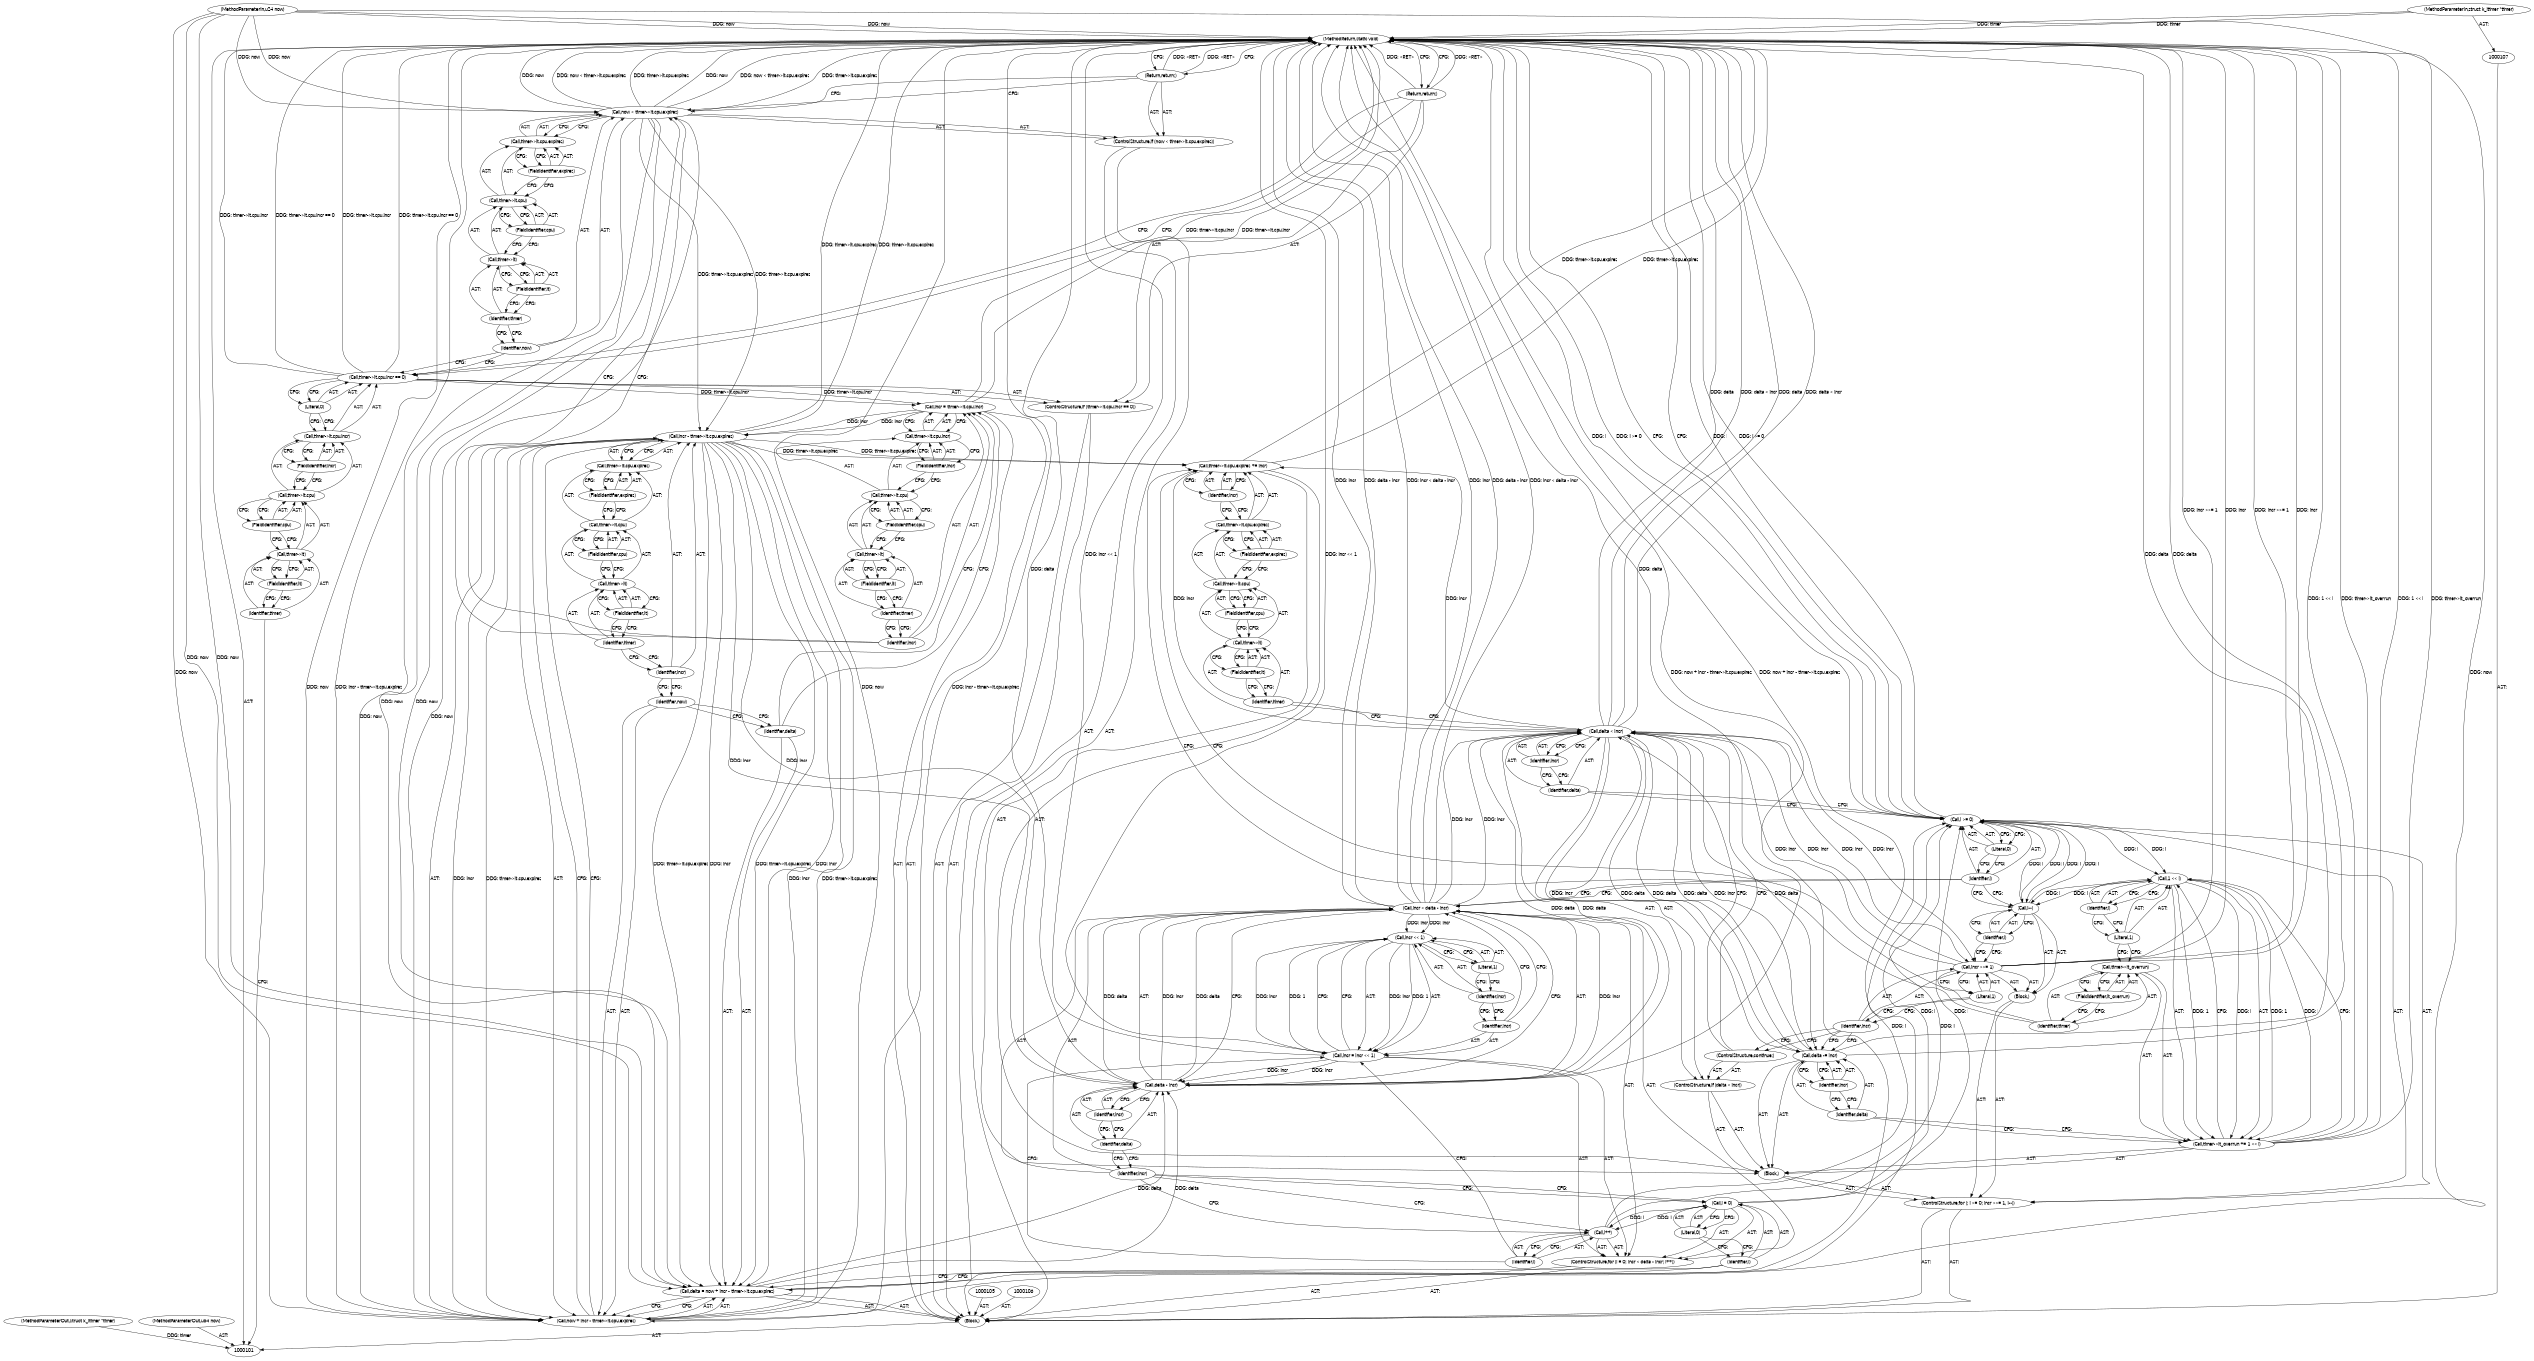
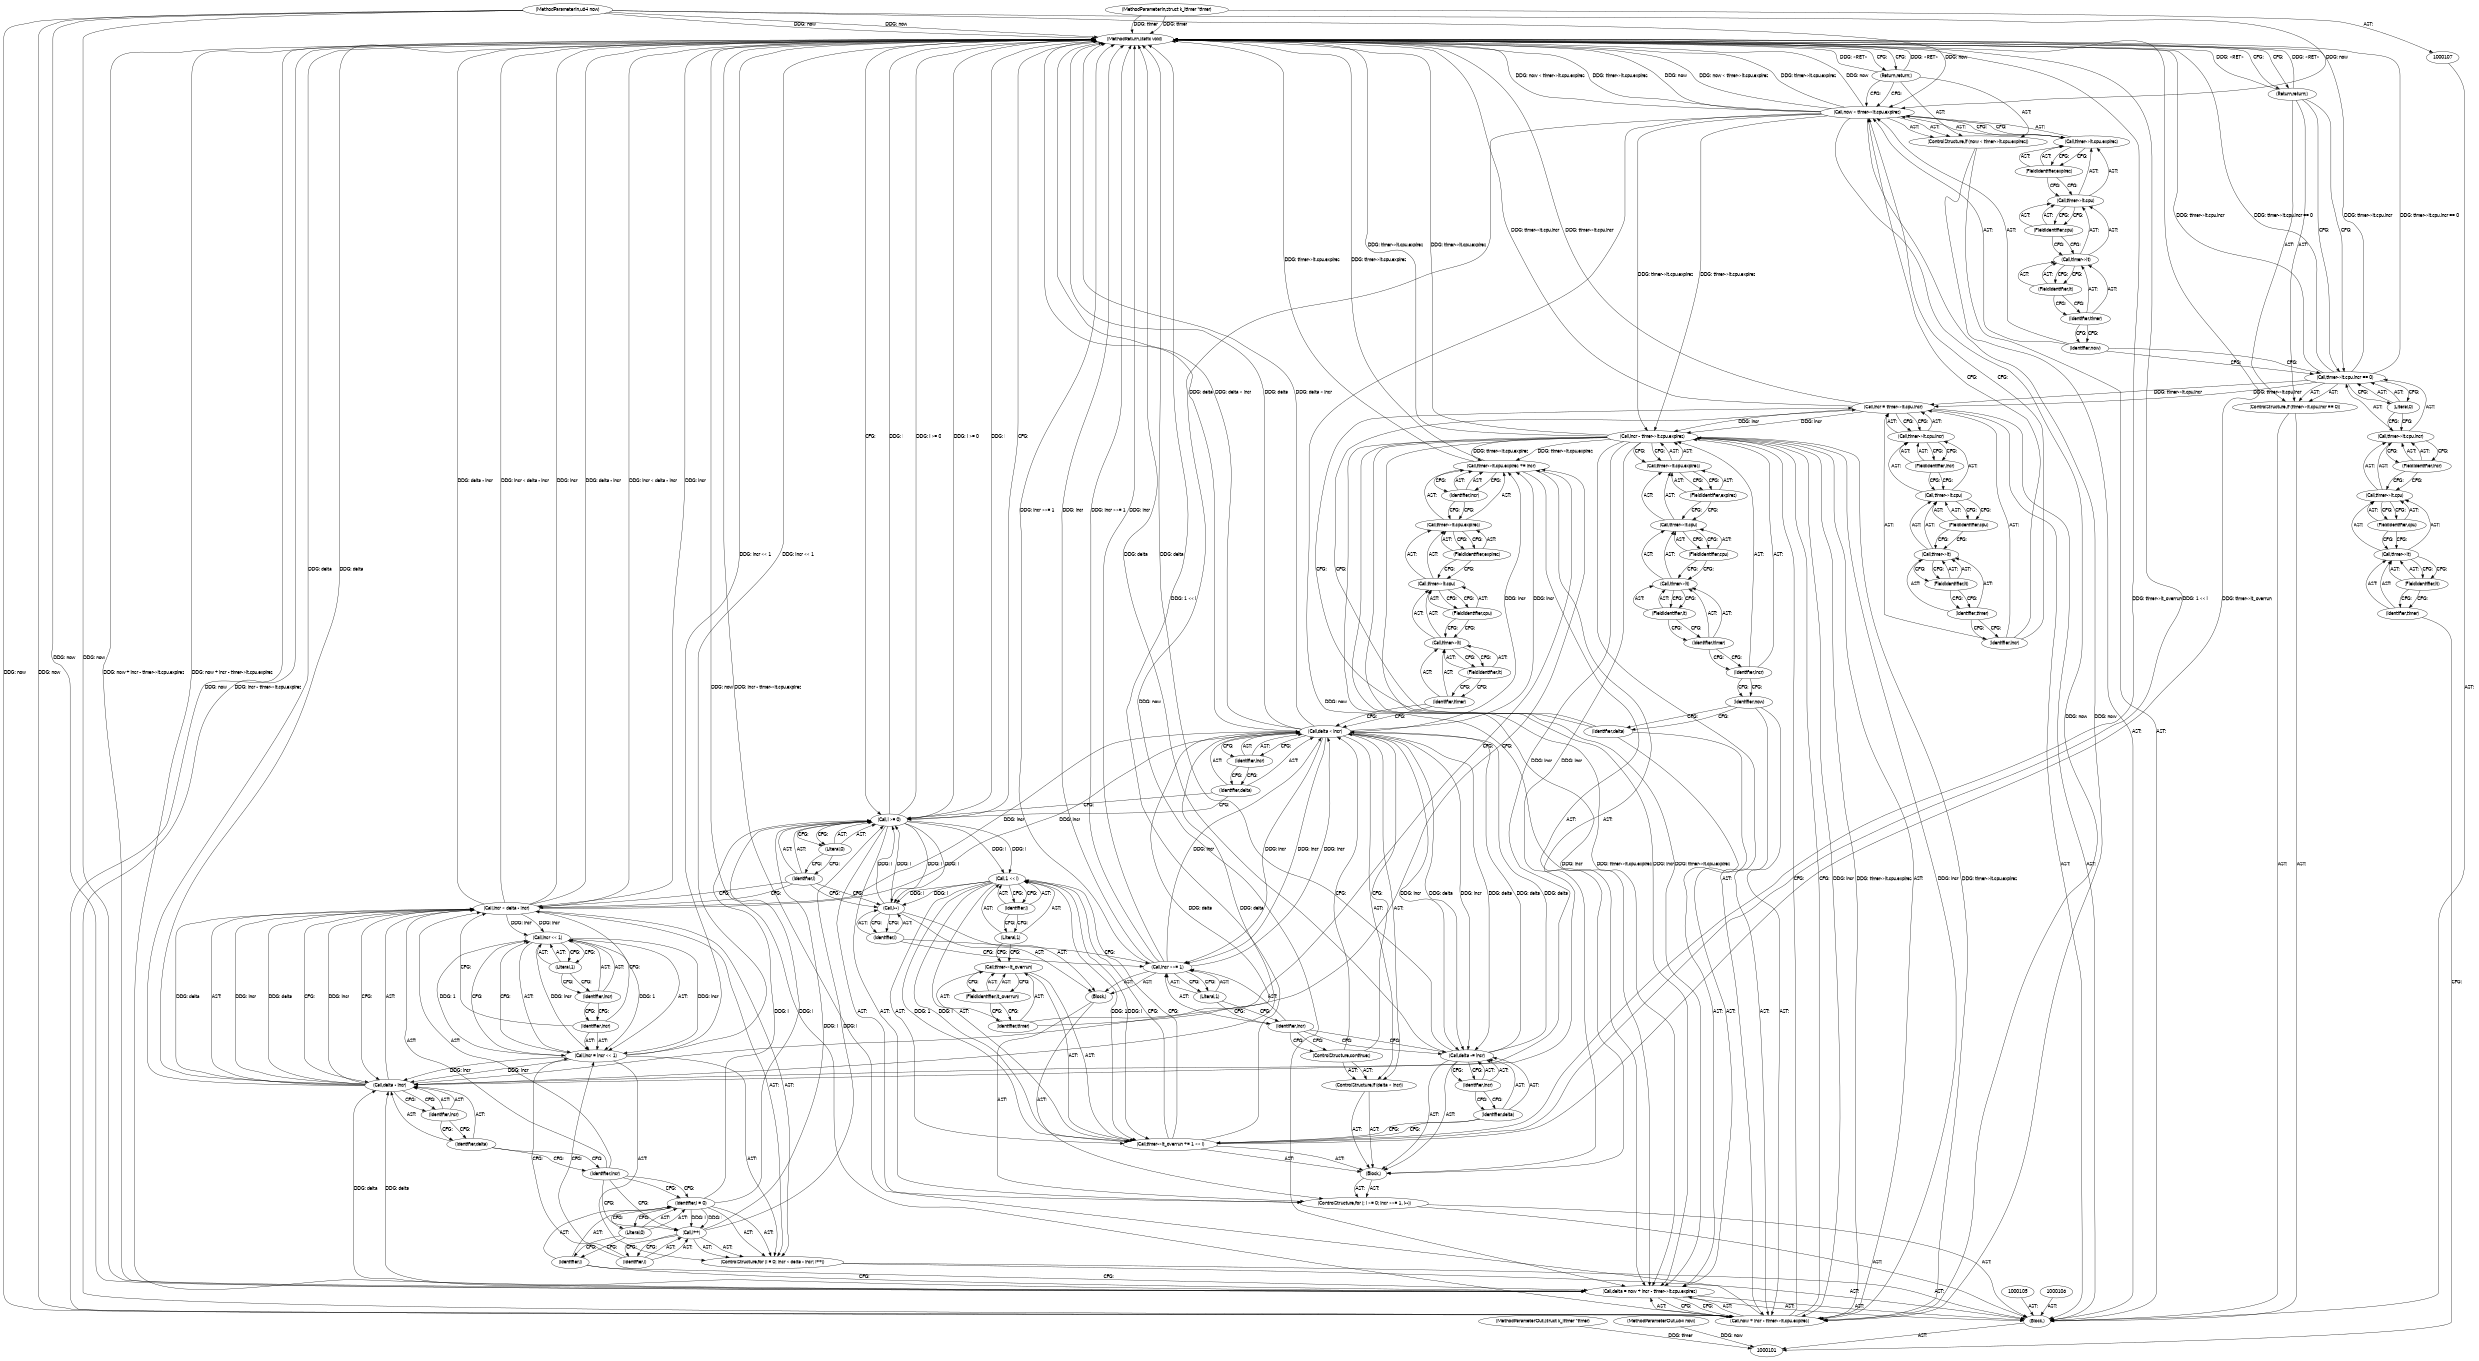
node "(MethodParameterIn,u24 now)": label "(MethodParameterIn,u24 now)" -> "(MethodParameterIn,u64 now)"
edge "(MethodReturn,static void)" -> "1000101": removed, label "AST:"
node "(Call,i = 0)": label "(Call,i = 0)" -> "(Identifier,i = 0)"
edge "(MethodParameterOut,u64 now)" -> "1000101": label "AST: " -> "DDG: now"
